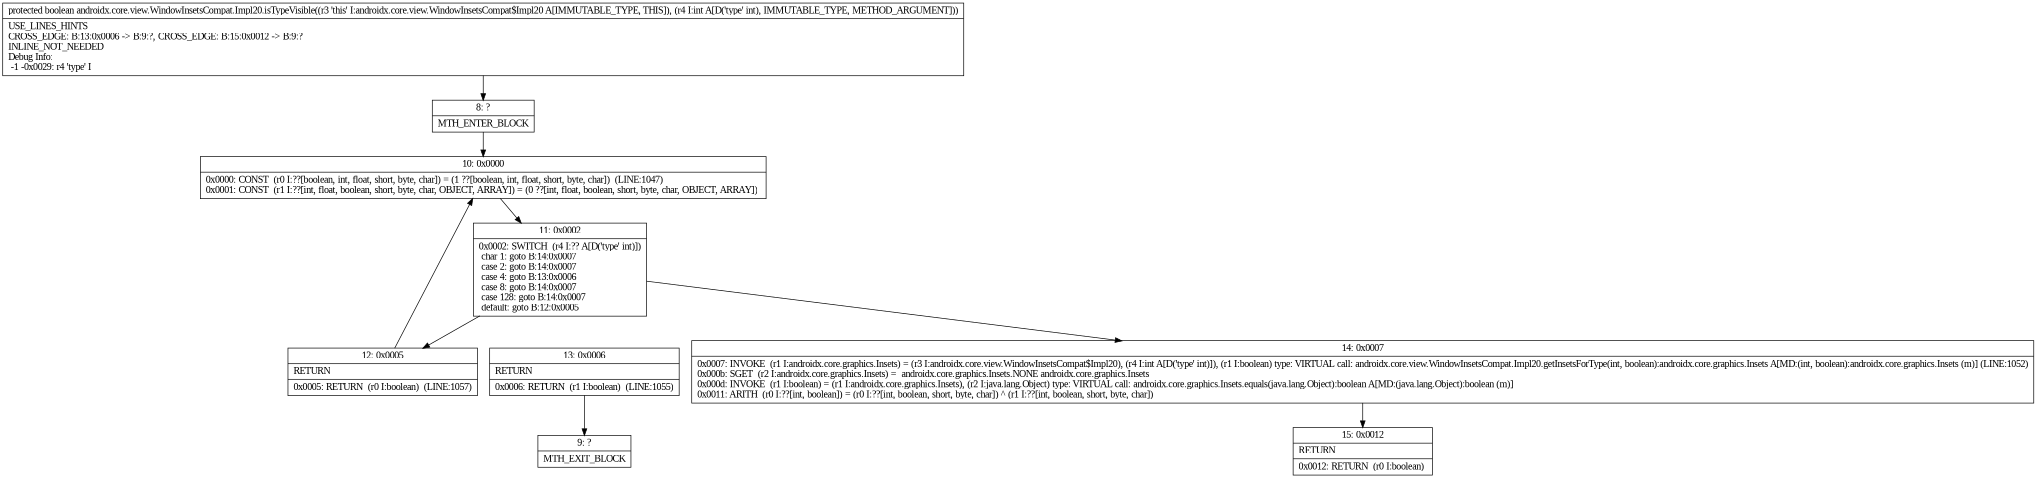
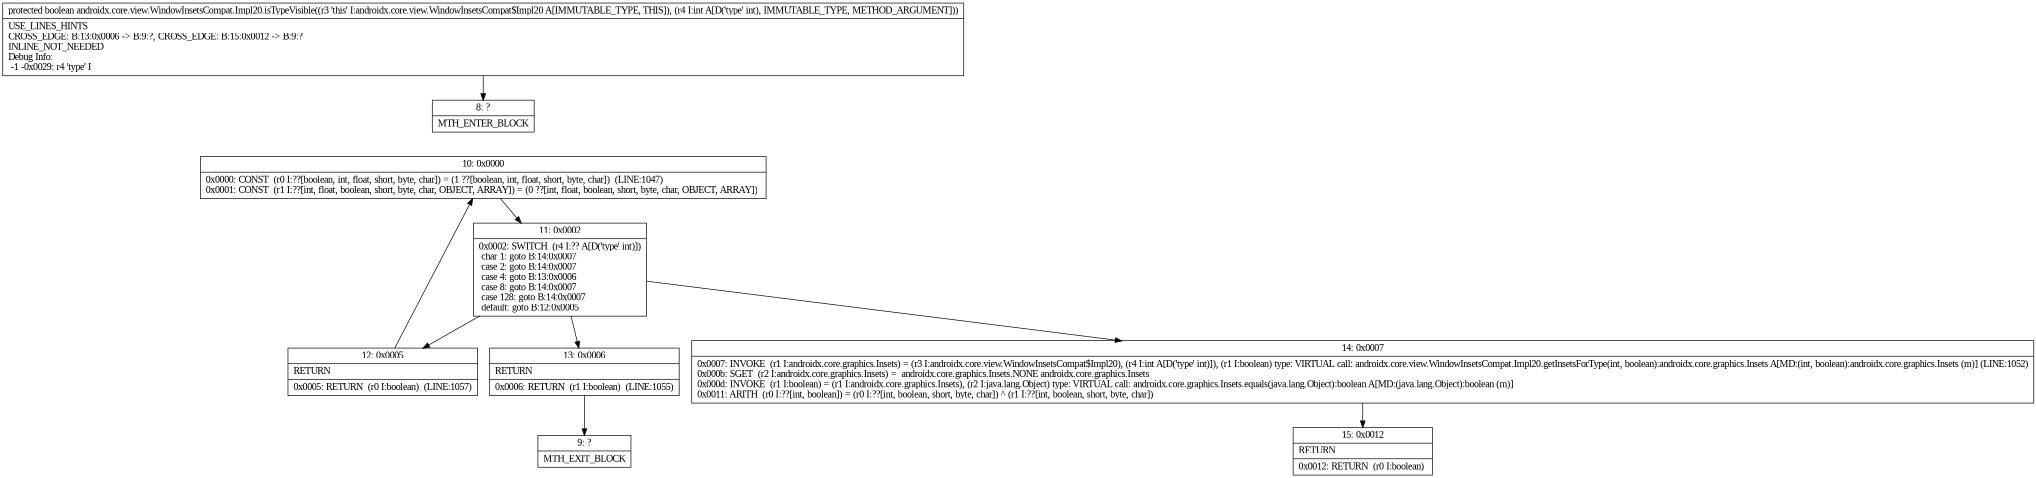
edge "8: ?" -> "10: 0x0000": removed
edge "11: 0x0002" -> "13: 0x0006": added
